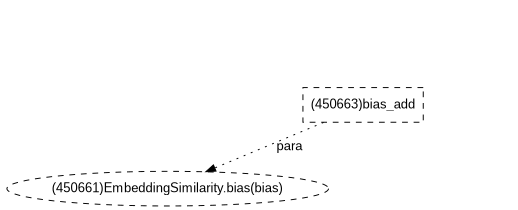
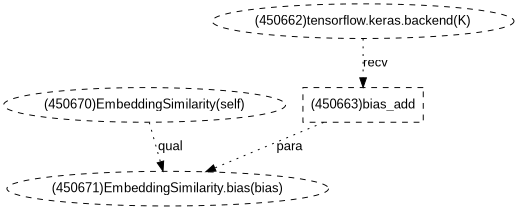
node "(450662)tensorflow.keras.backend(K)": added
node "(450670)EmbeddingSimilarity(self)": added
node "(450661)EmbeddingSimilarity.bias(bias)": label "(450661)EmbeddingSimilarity.bias(bias)" -> "(450671)EmbeddingSimilarity.bias(bias)"
